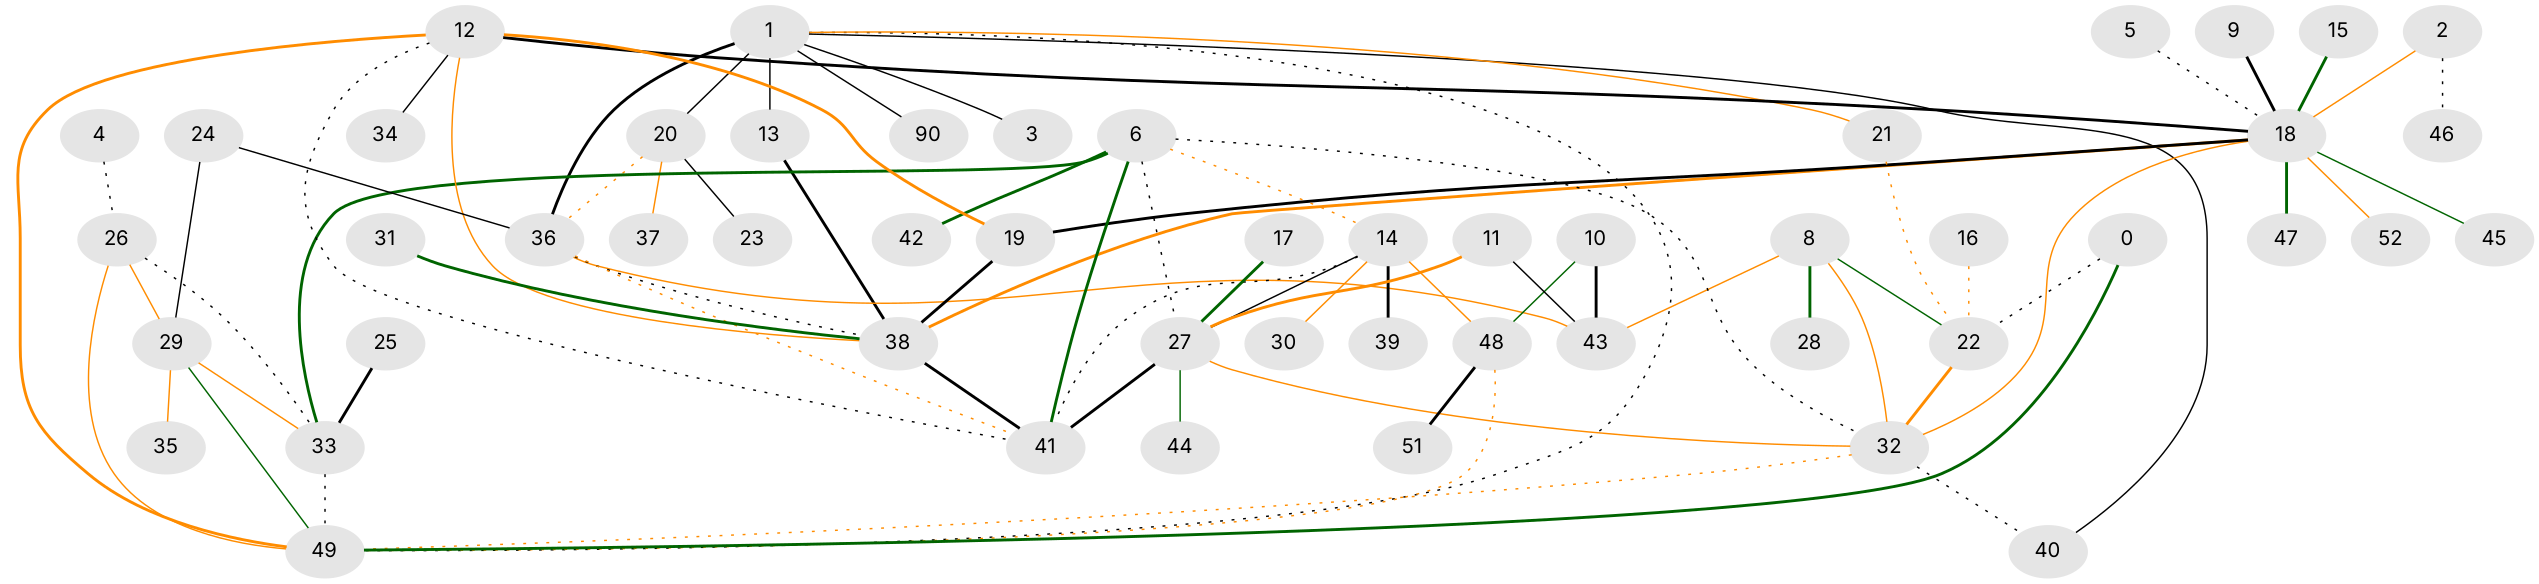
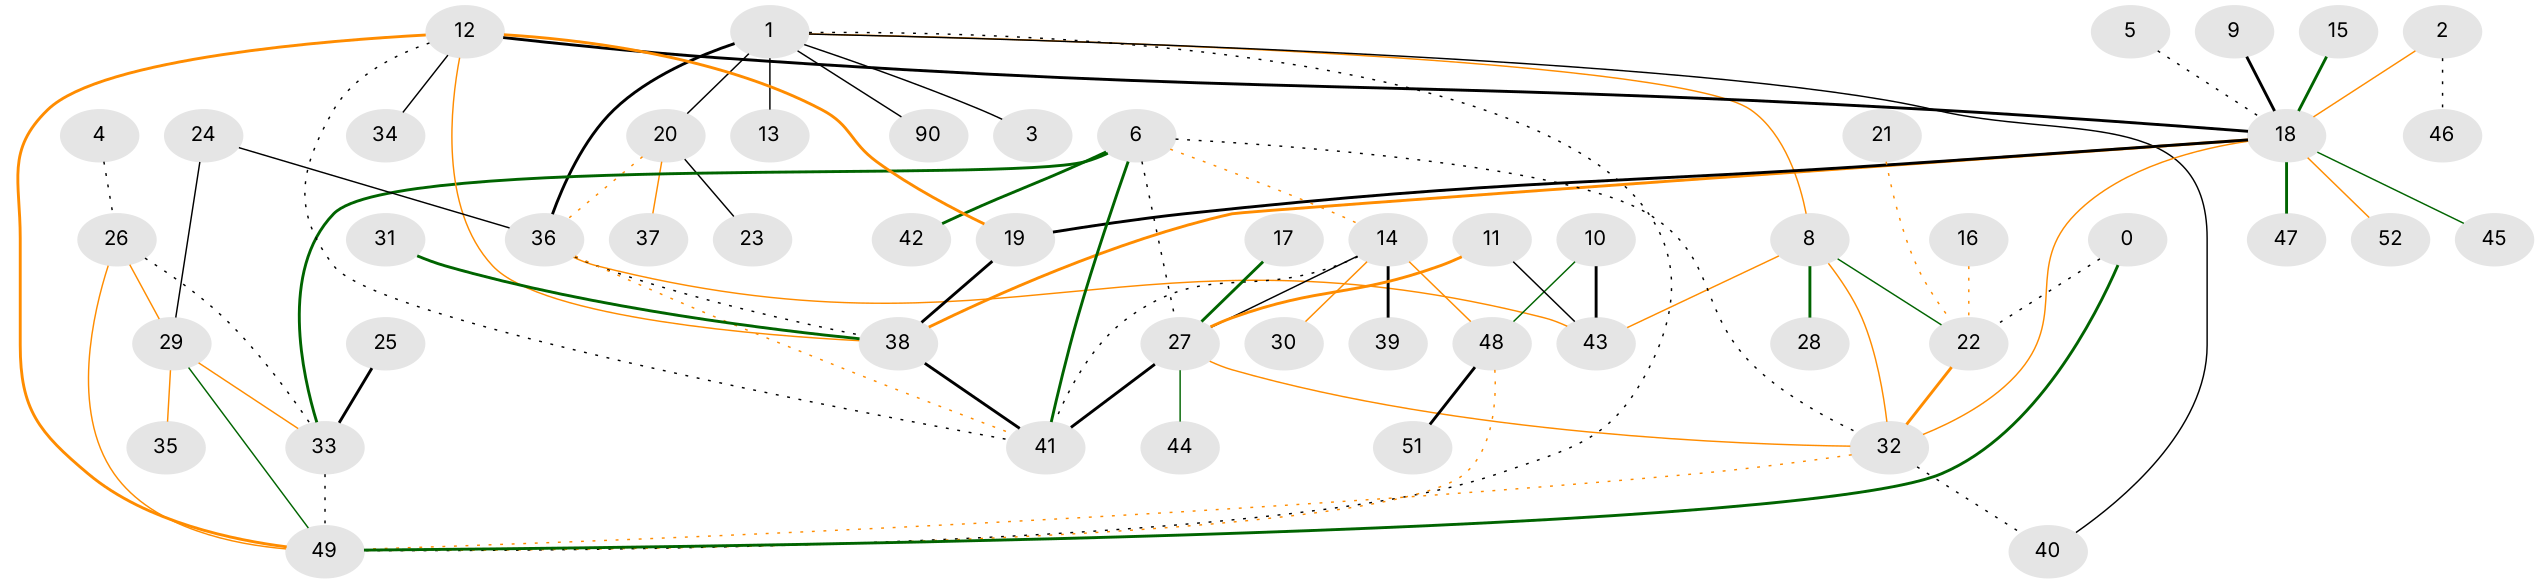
edge "1" -- "21": now "1" -- "8"
edge "13" -- "38": removed
